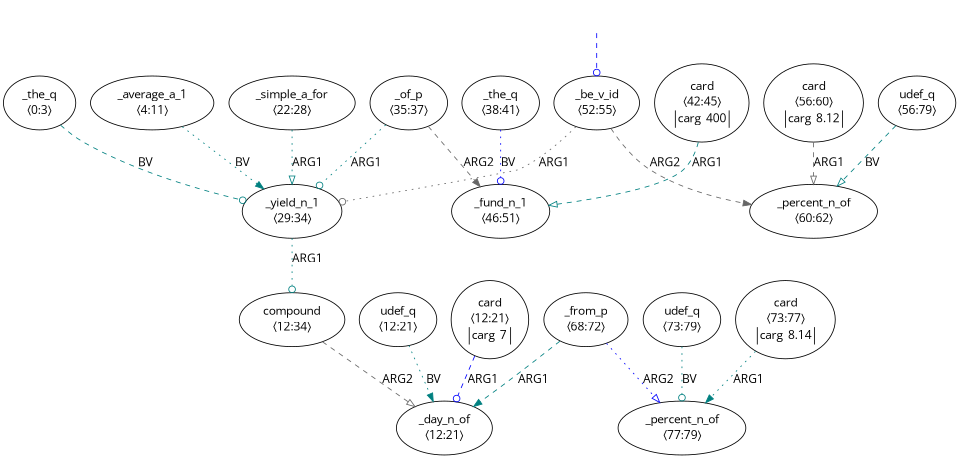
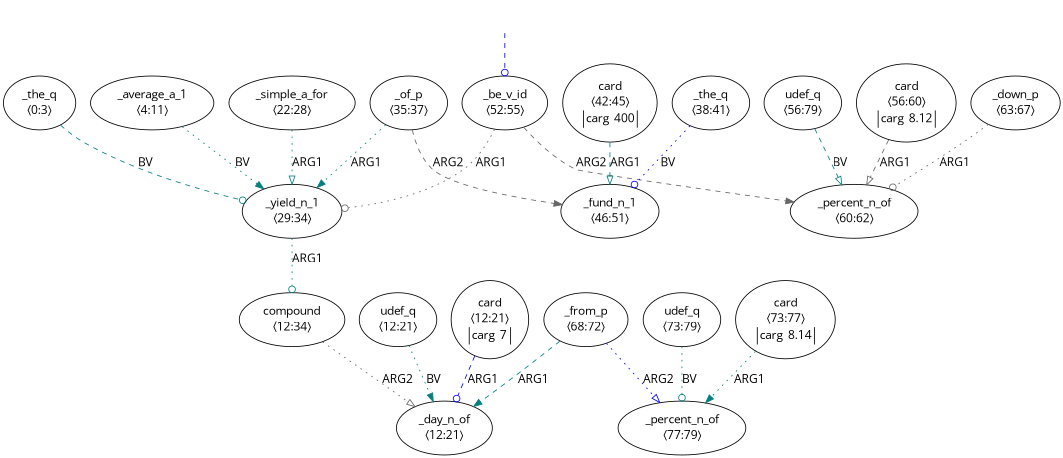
node "_down_p": added
edge "_of_p" -> "_yield_n_1": arrowhead odot -> normal
edge "compound" -> "_day_n_of": style dashed -> dotted
